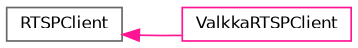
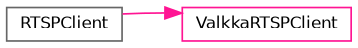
edge "ValkkaRTSPClient" -> "RTSPClient": reversed
